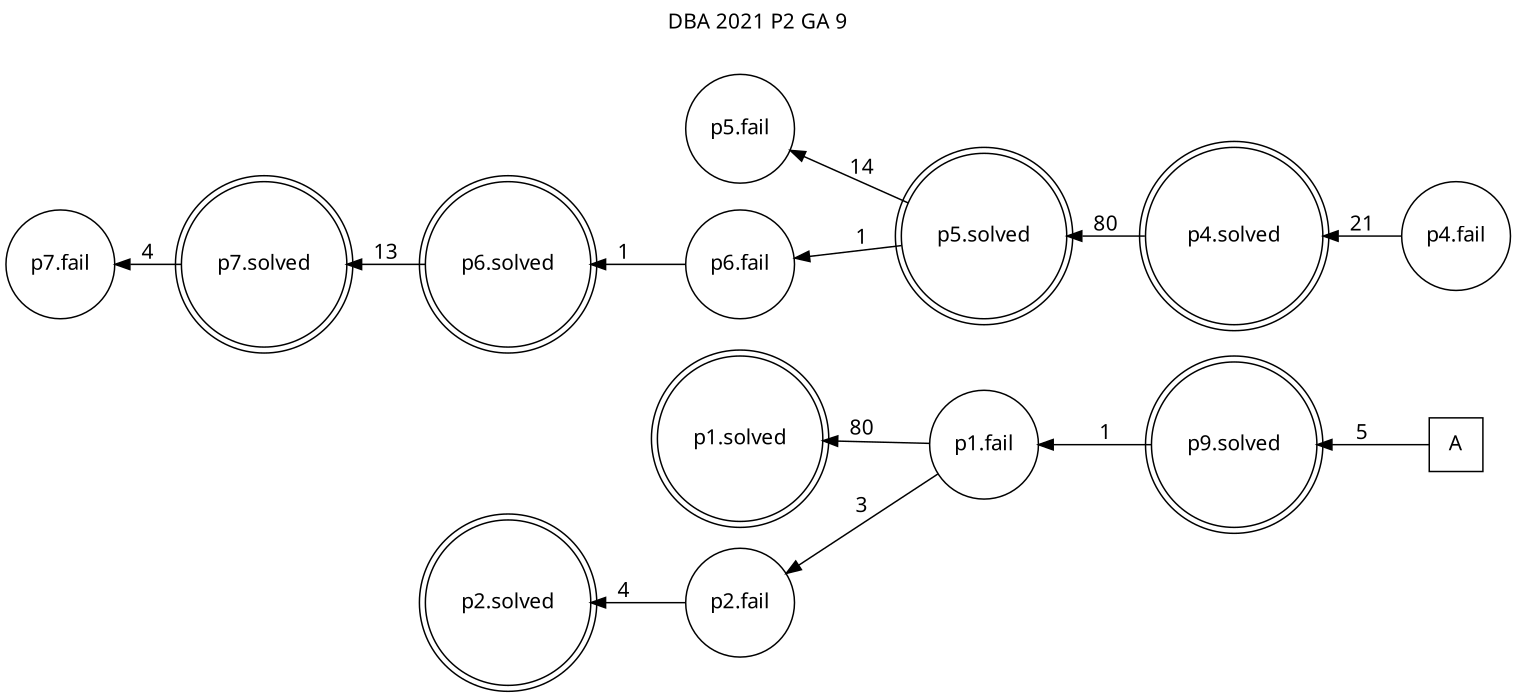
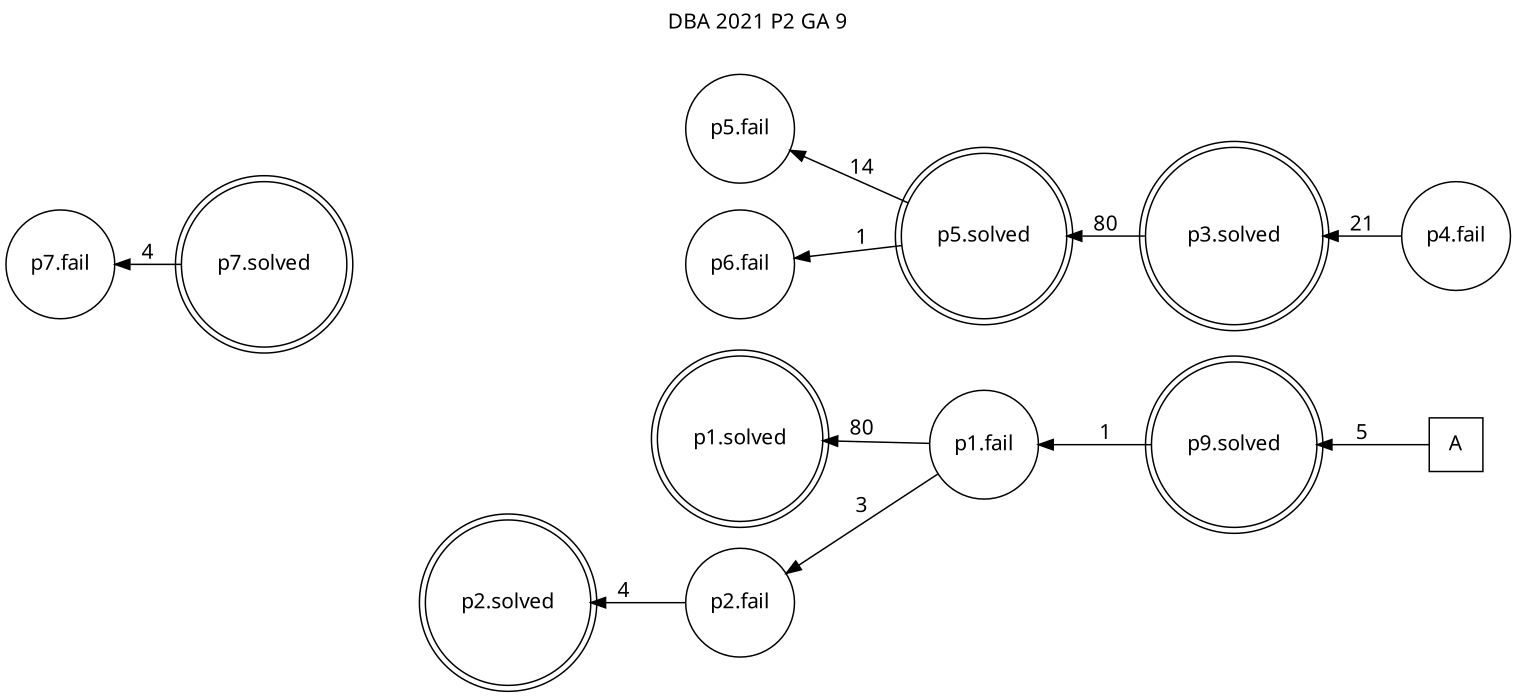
node "p4.solved": label "p4.solved" -> "p3.solved"
node "p6.solved": removed
